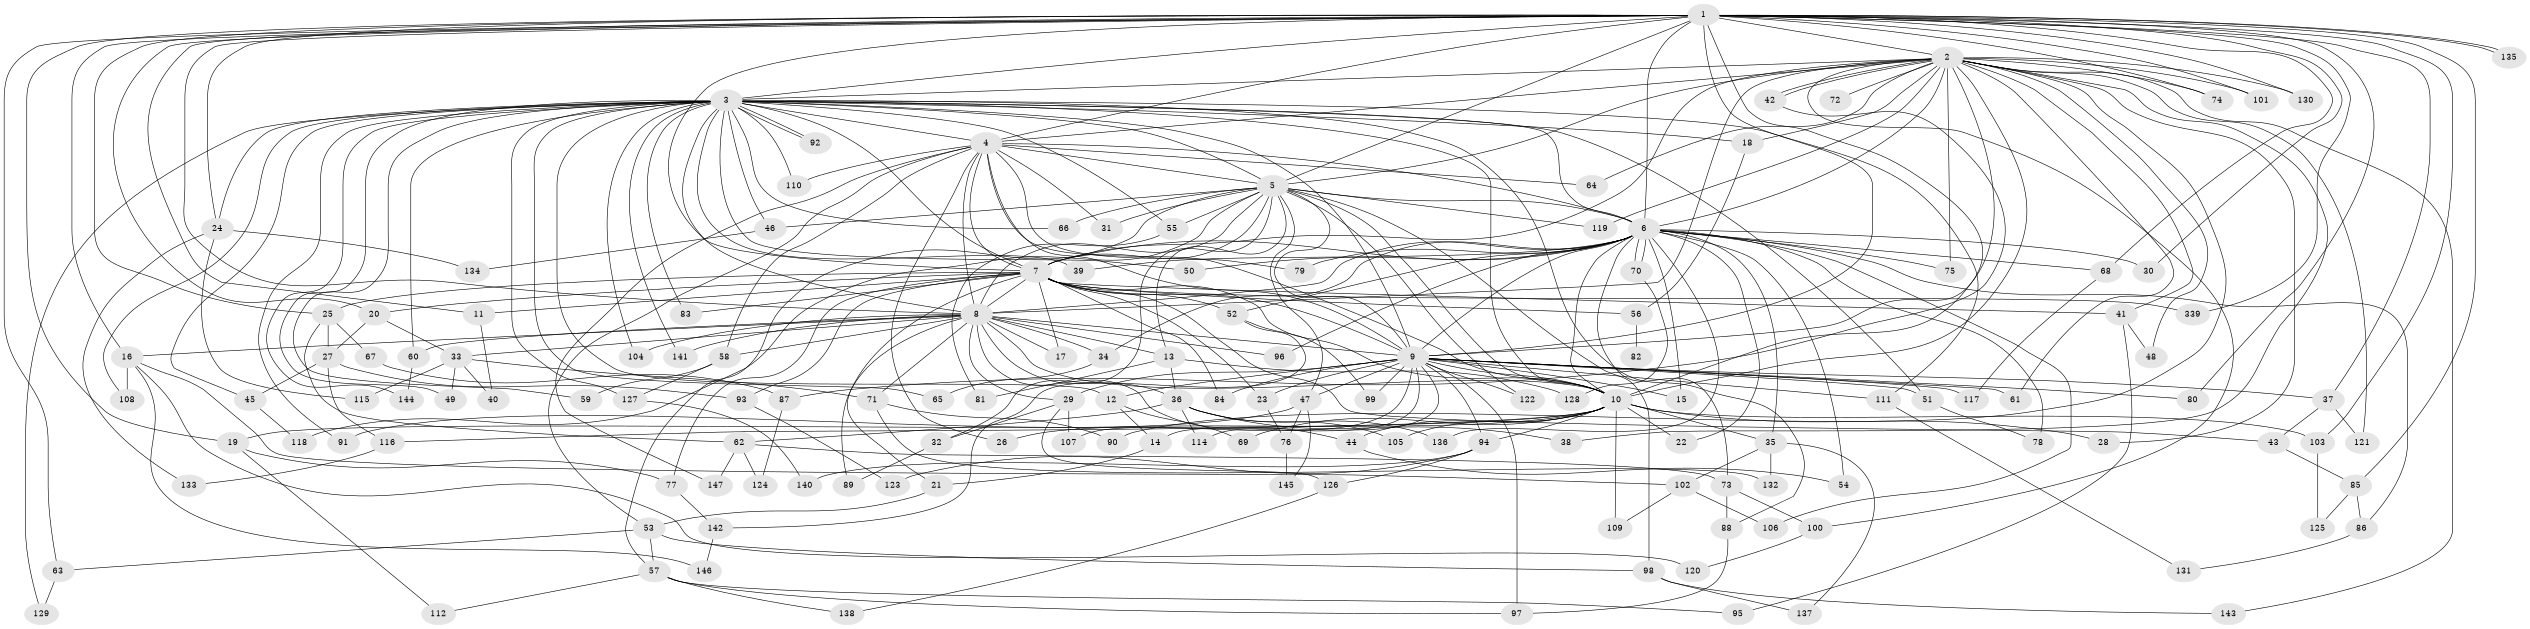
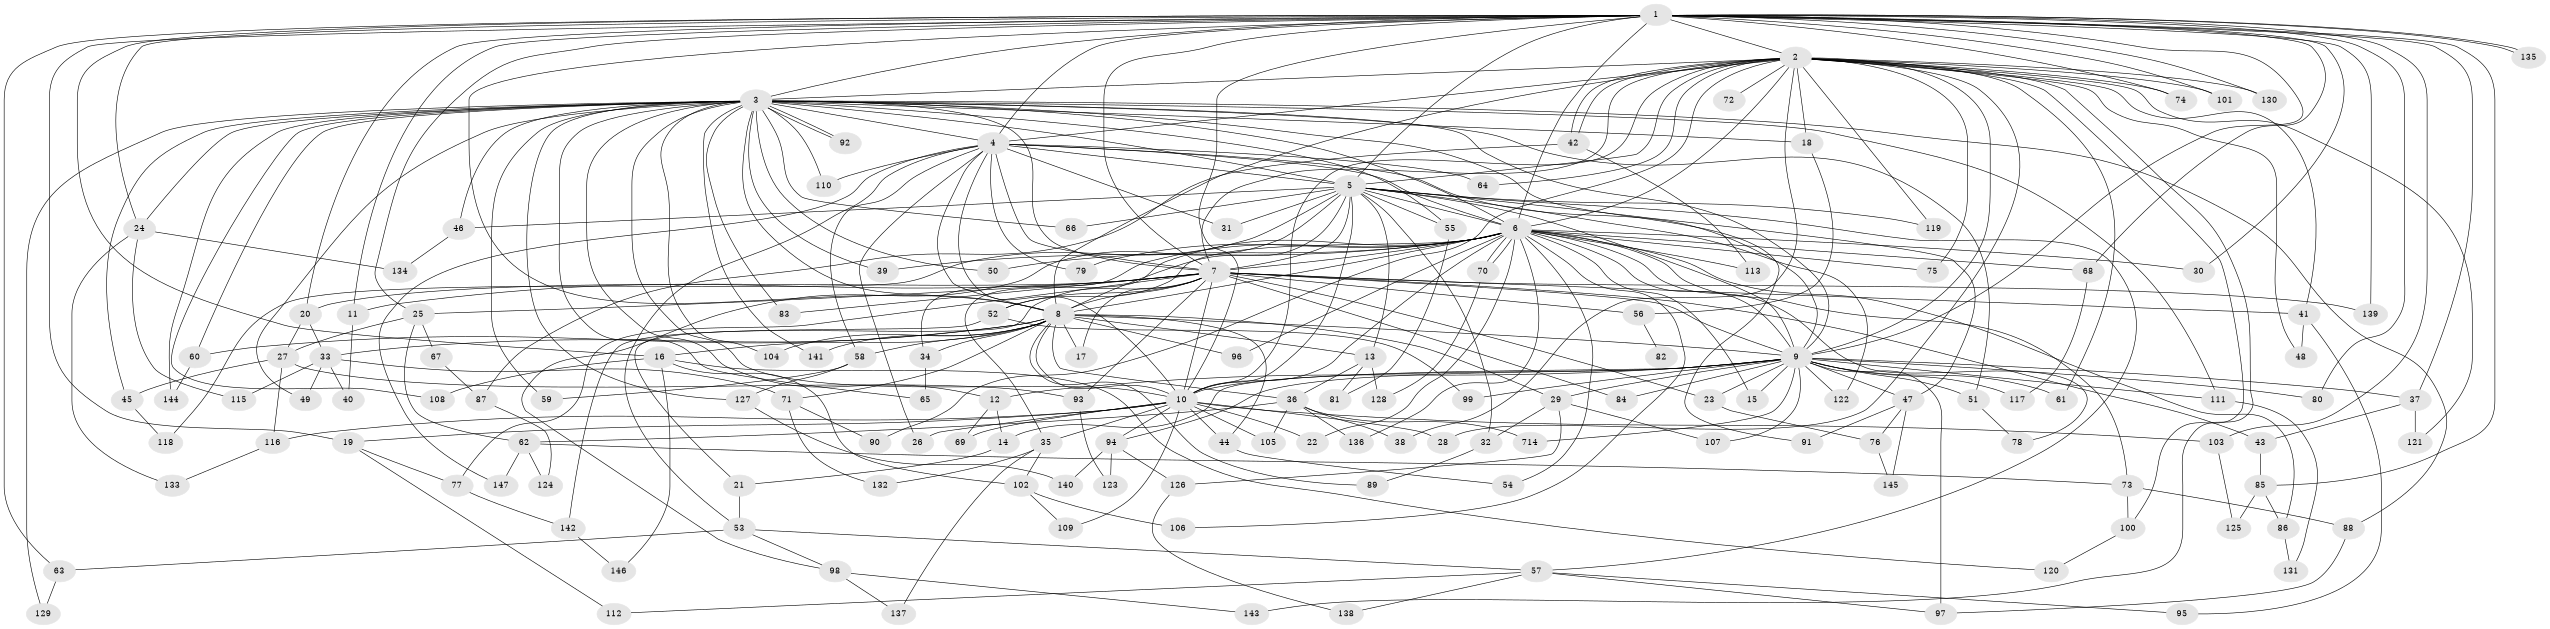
node "113": added
node "339": label "339" -> "139"
node "114": label "114" -> "714"
